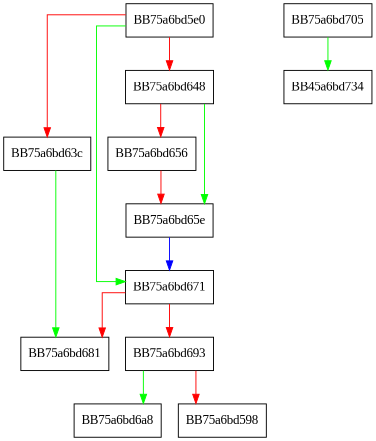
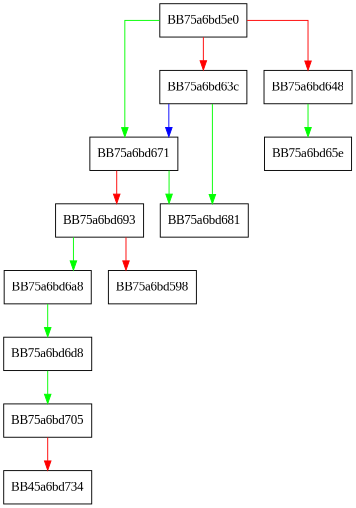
edge "BB75a6bd705" -> "BB45a6bd734": color green -> red
node "BB75a6bd656": removed
edge "BB75a6bd65e" -> "BB75a6bd671": now "BB75a6bd63c" -> "BB75a6bd671"
edge "BB75a6bd671" -> "BB75a6bd681": color red -> green
node "BB75a6bd6d8": added
